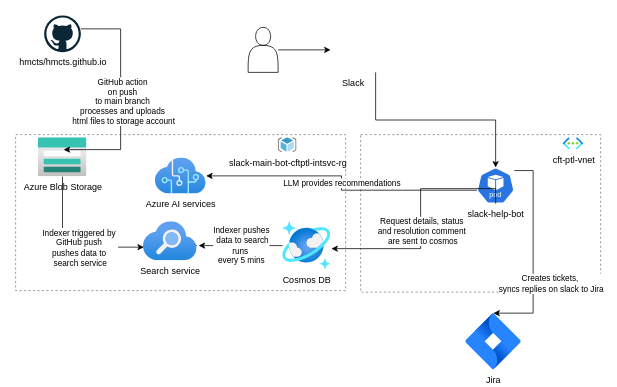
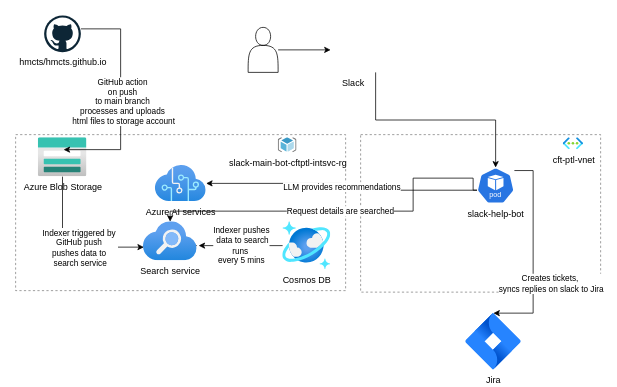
node "Azure AI services": moved (180, 176) -> (180, 183)
edge "slack-help-bot" -> "Search service": added, label "Request details are searched"
edge "slack-help-bot" -> "Cosmos DB": removed, label "Request details, status and resolution comment are sent to cosmos"
